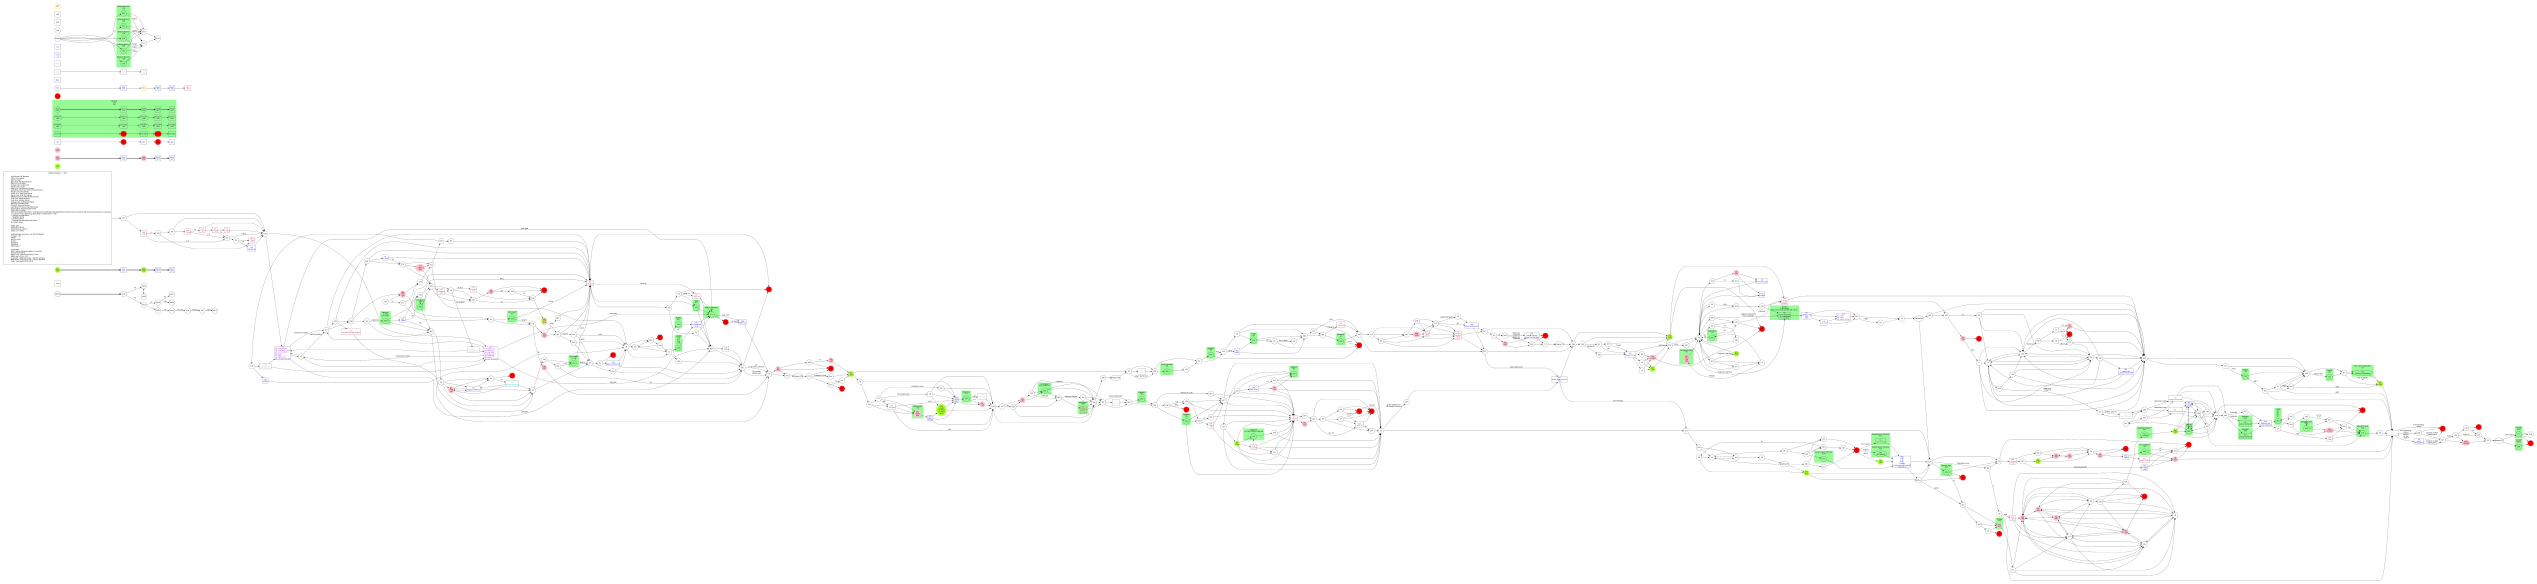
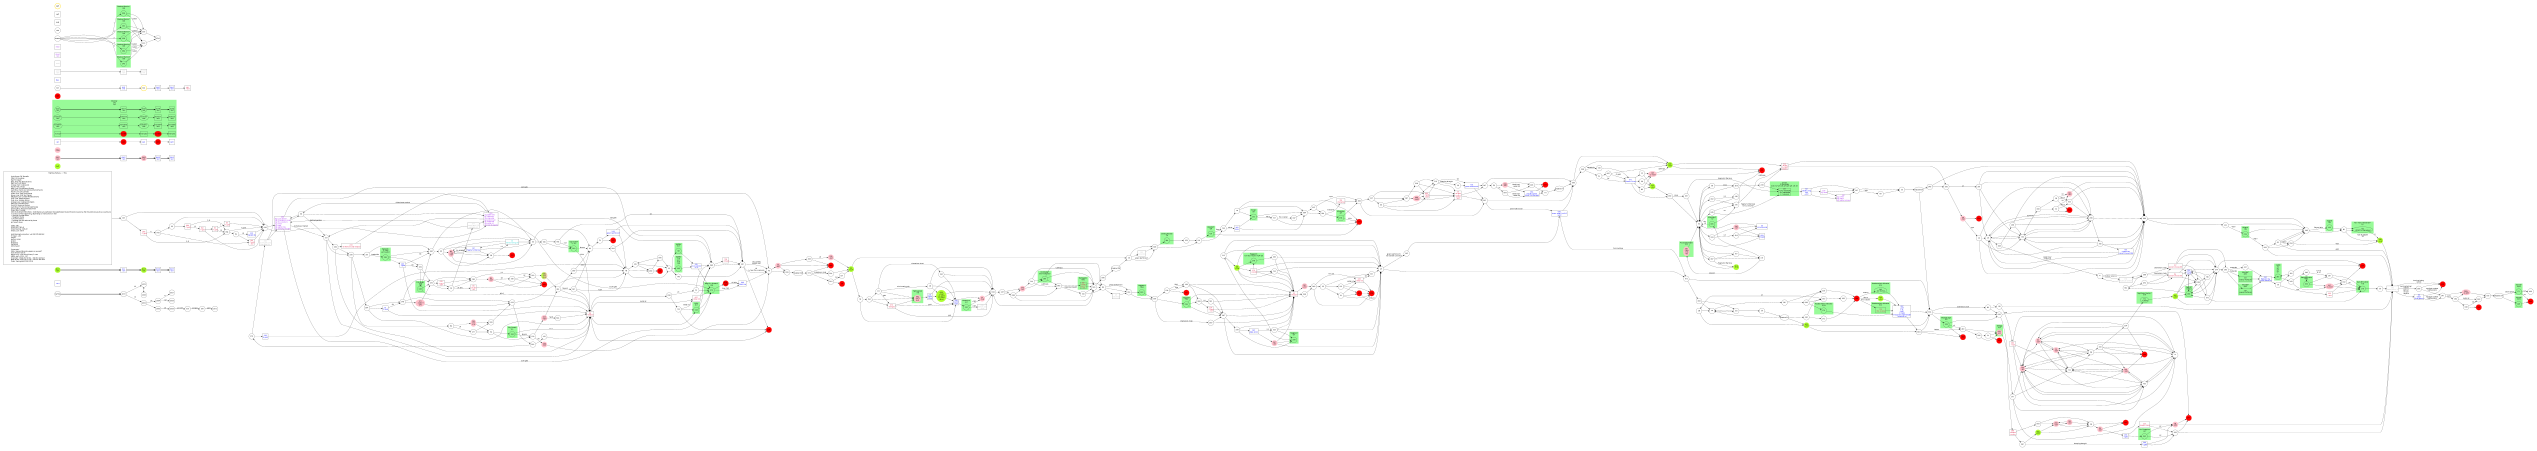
edge "338" -> "166 -1ST -1LK": now "338" -> "134"
